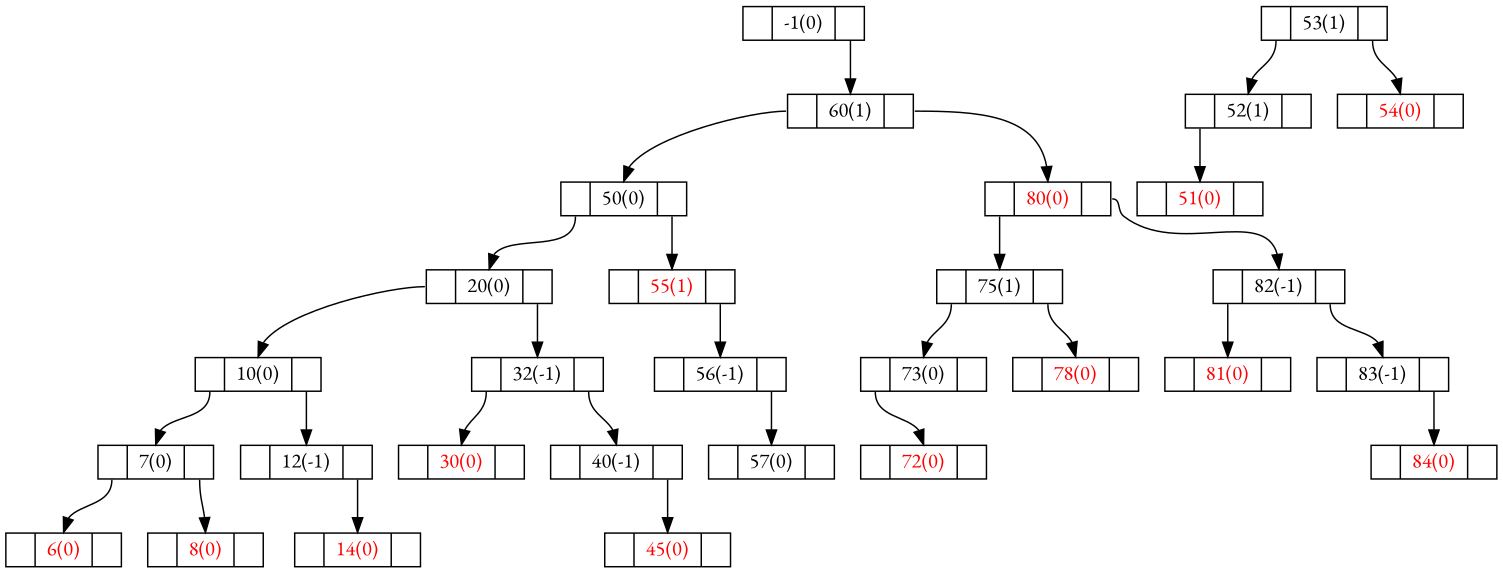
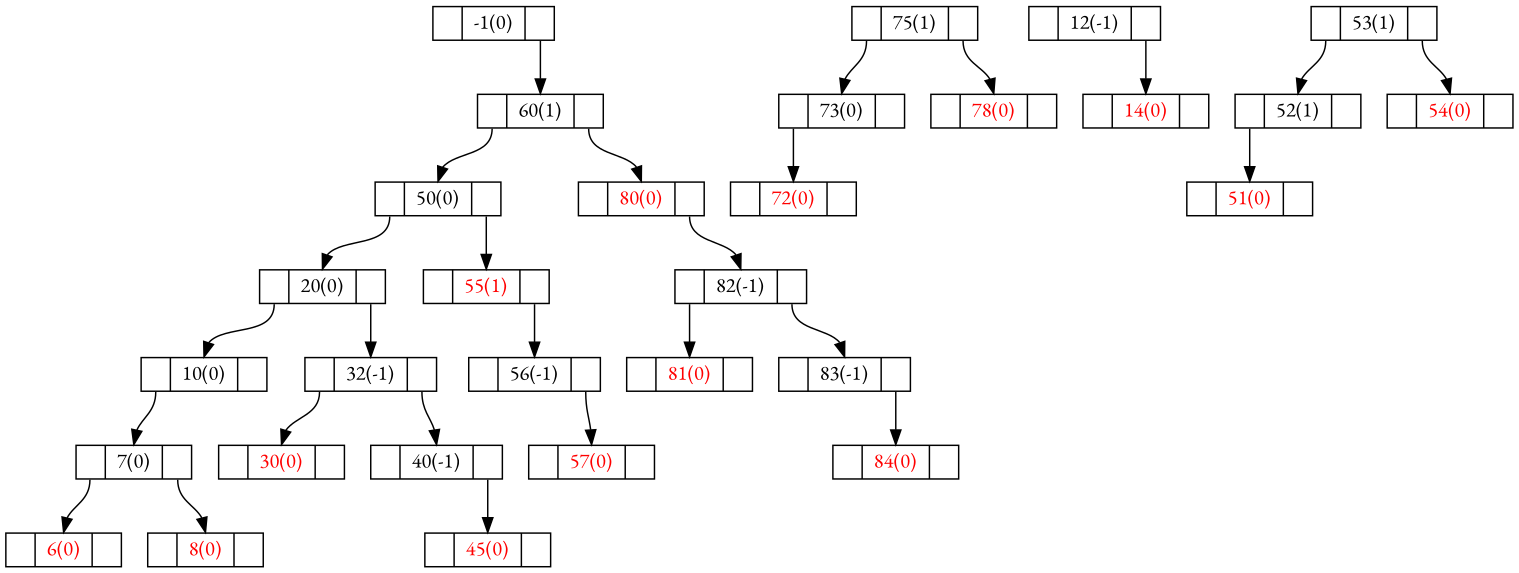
edge "80(0)" -> "75(1)": removed
edge "10(0)" -> "12(-1)": removed
node "57(0)": fontcolor black -> red
